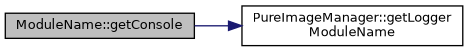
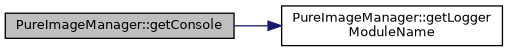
node "ModuleName::getConsole": label "ModuleName::getConsole" -> "PureImageManager::getConsole"
